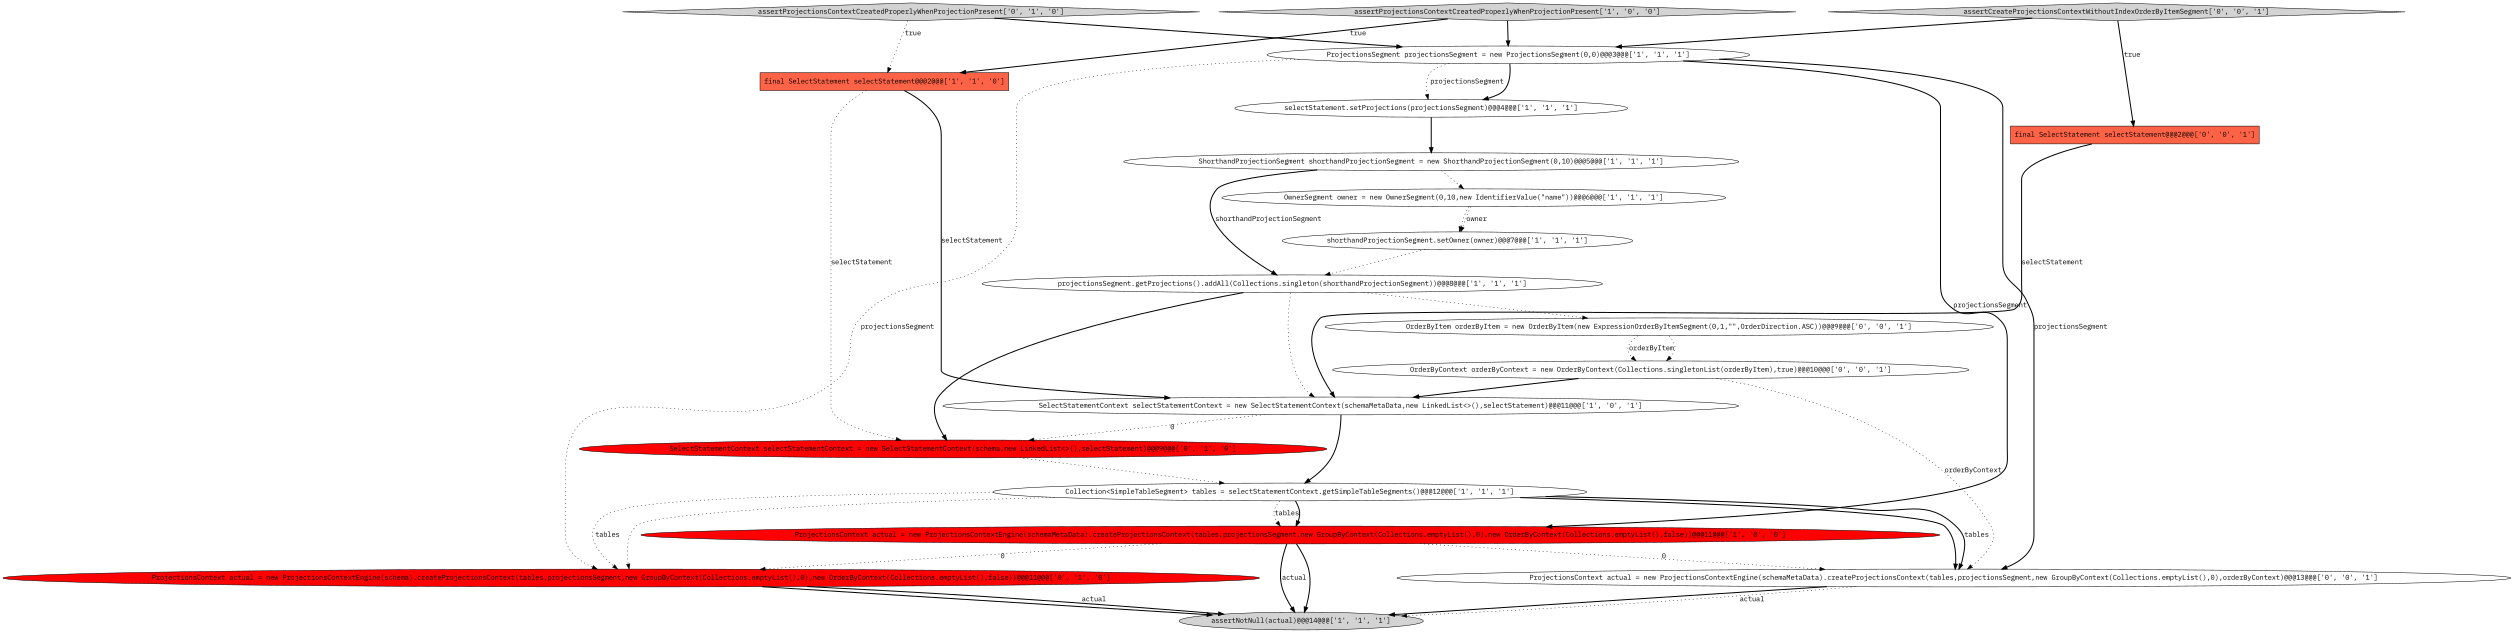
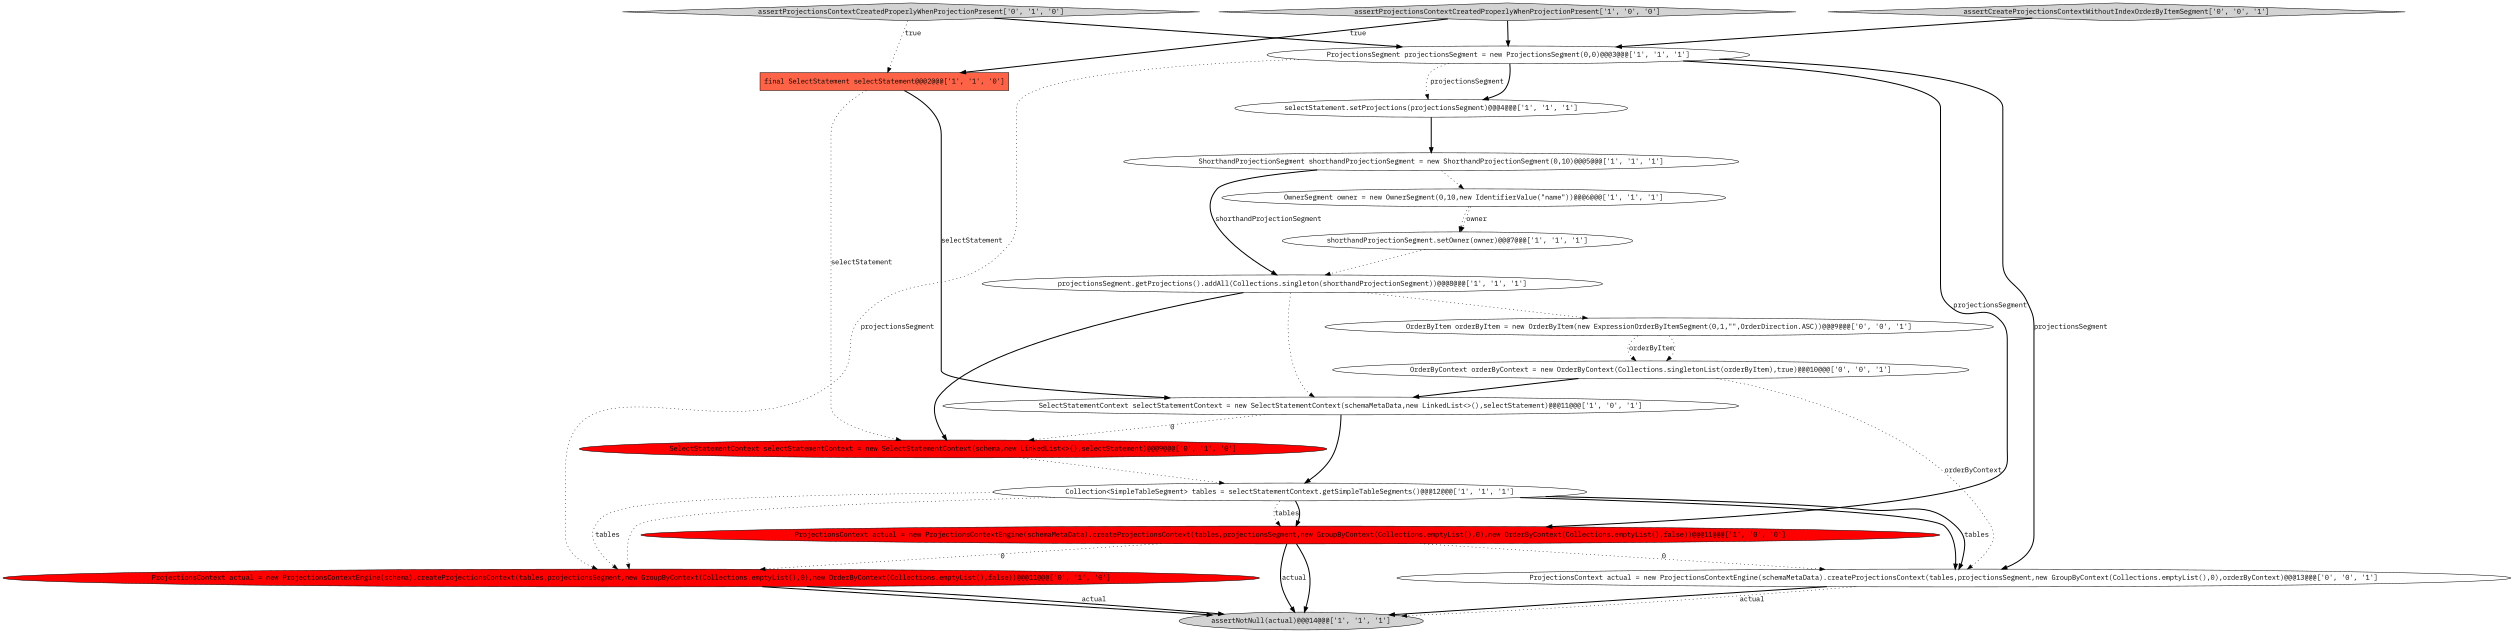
node "final SelectStatement selectStatement@@@2@@@['0', '0', '1']": removed
